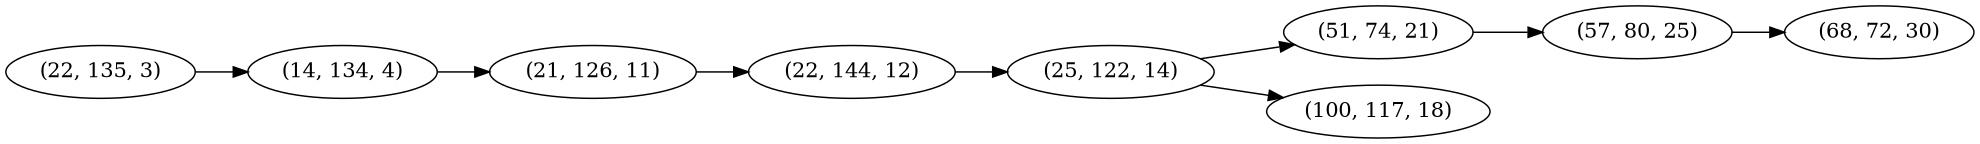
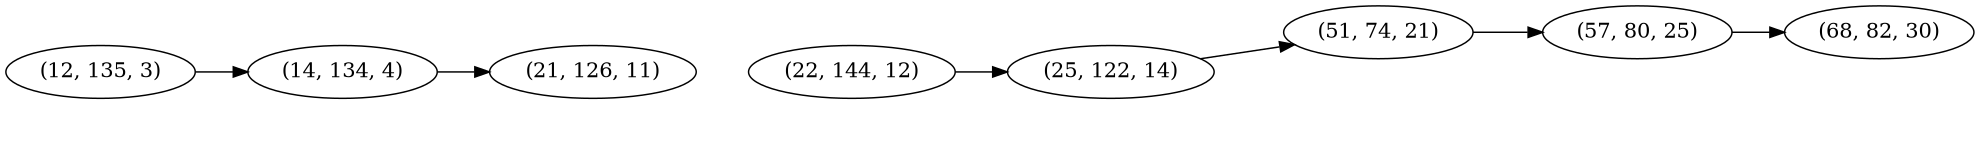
node "(68, 72, 30)": label "(68, 72, 30)" -> "(68, 82, 30)"
node "(22, 135, 3)": label "(22, 135, 3)" -> "(12, 135, 3)"
edge "(21, 126, 11)" -> "(22, 144, 12)": removed
node "(100, 117, 18)": removed
